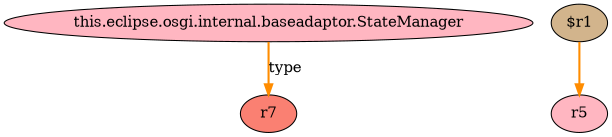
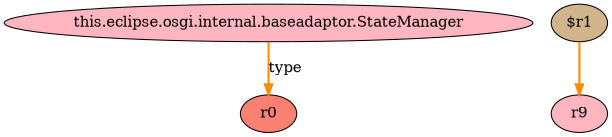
node "r7": label "r7" -> "r0"
node "r5": label "r5" -> "r9"
